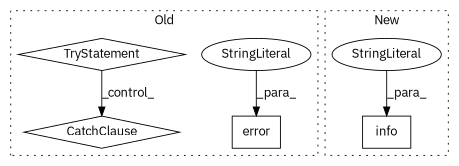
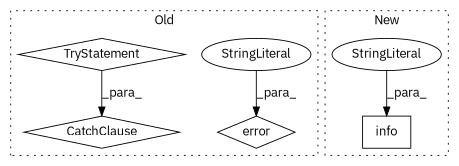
edge "TryStatement" -> "CatchClause": label "_control_" -> "_para_"
node "error": shape box -> diamond
